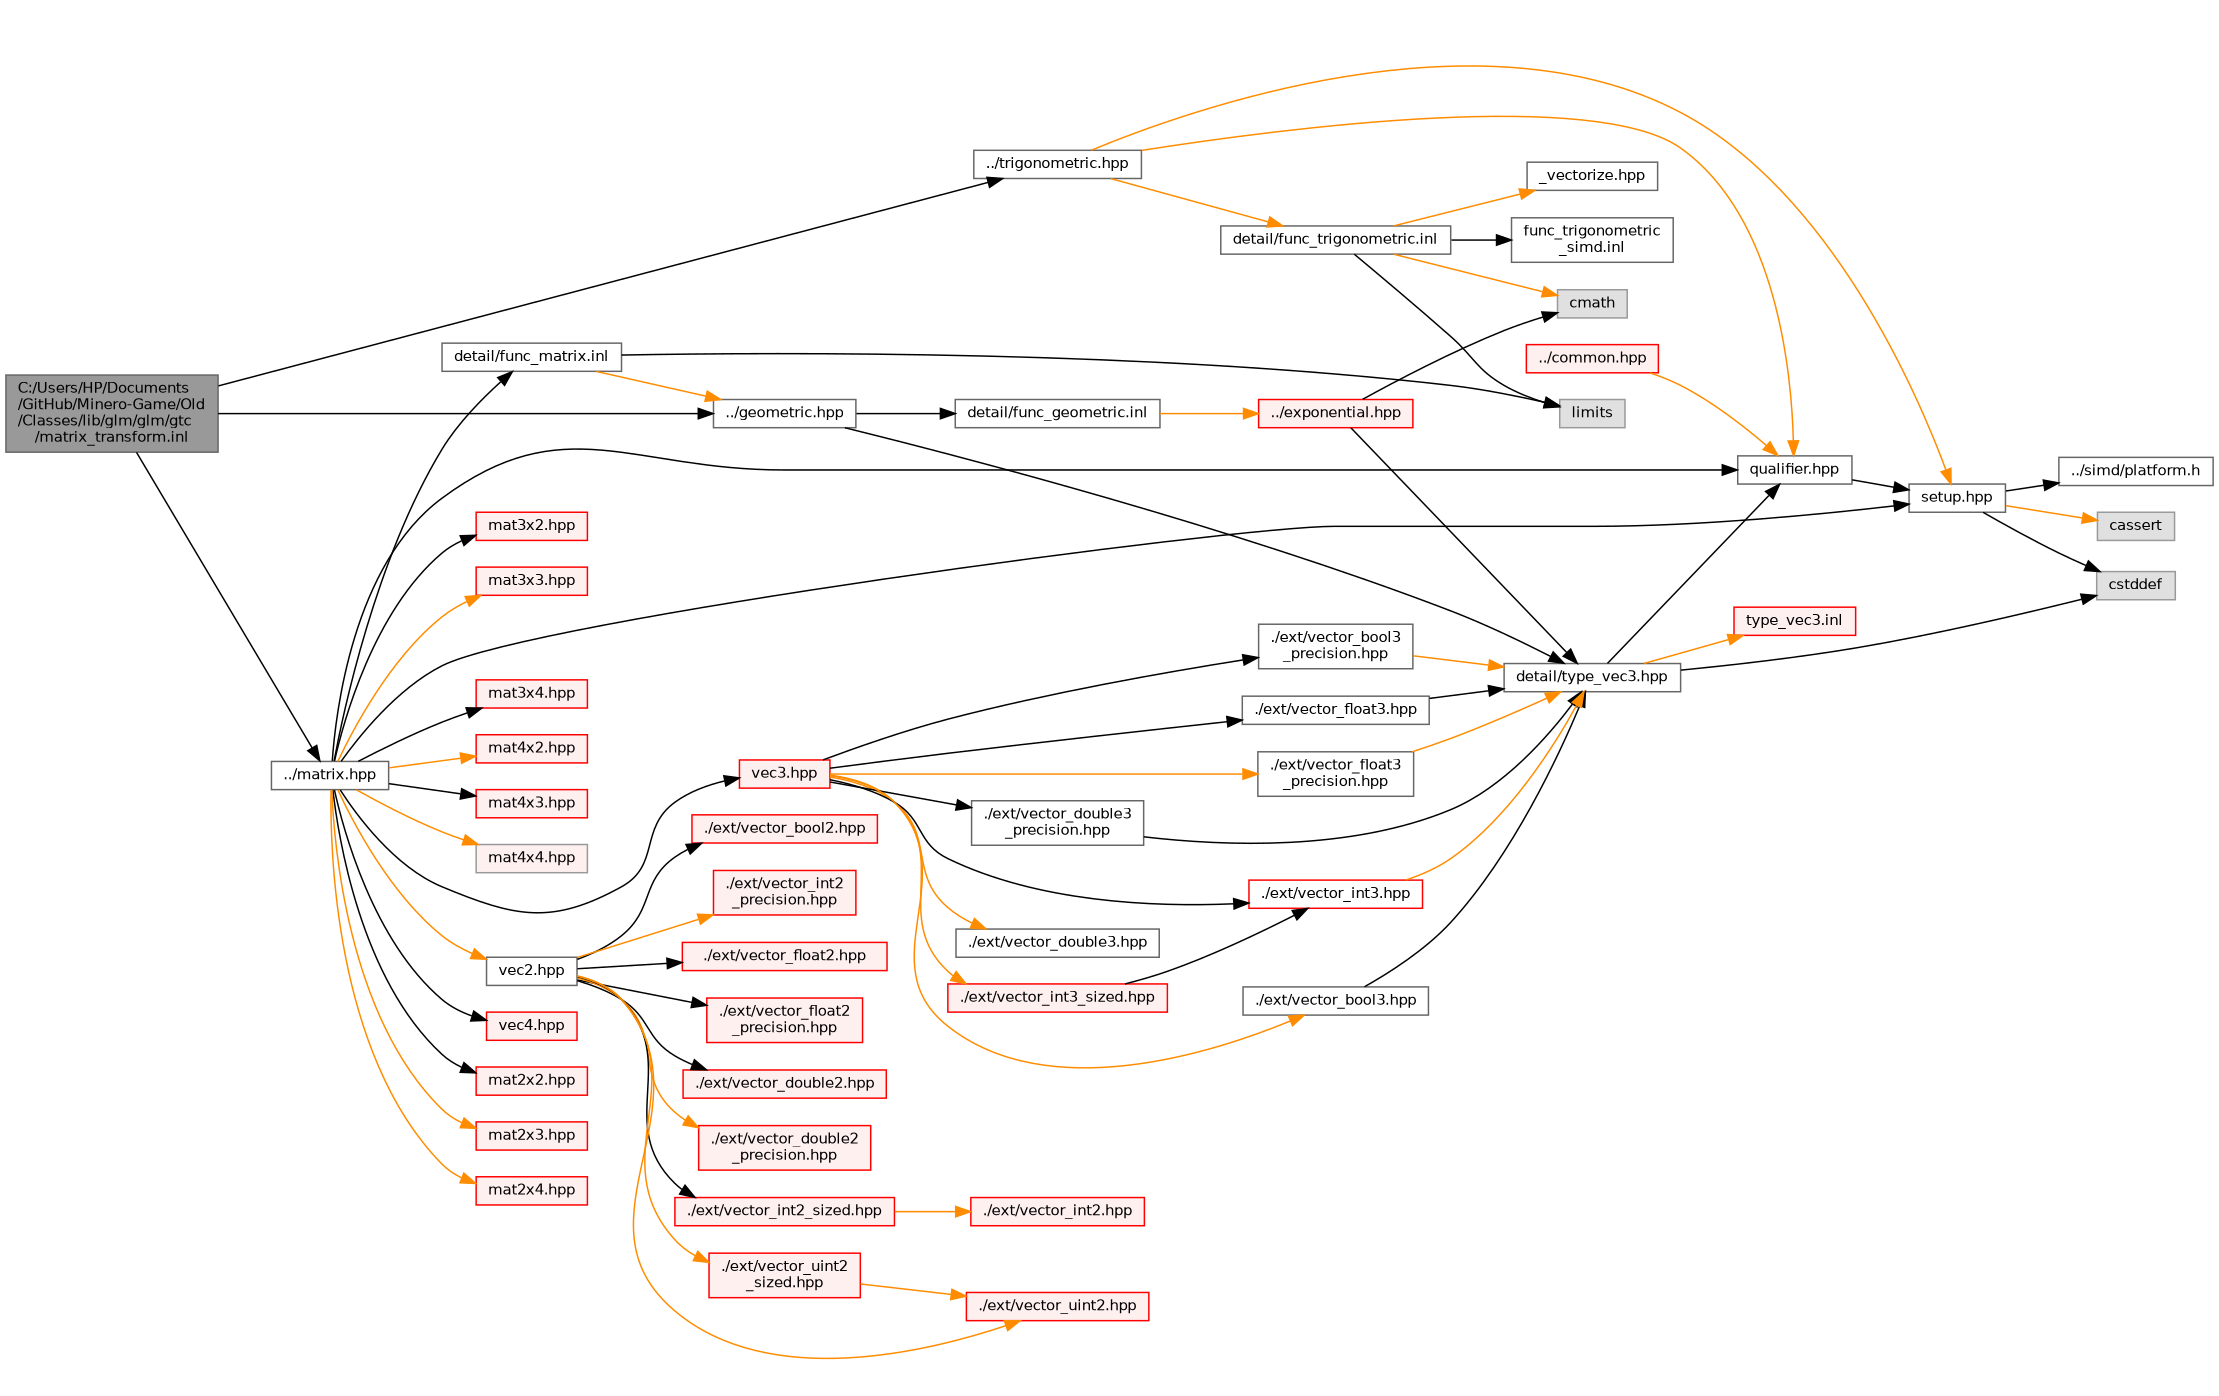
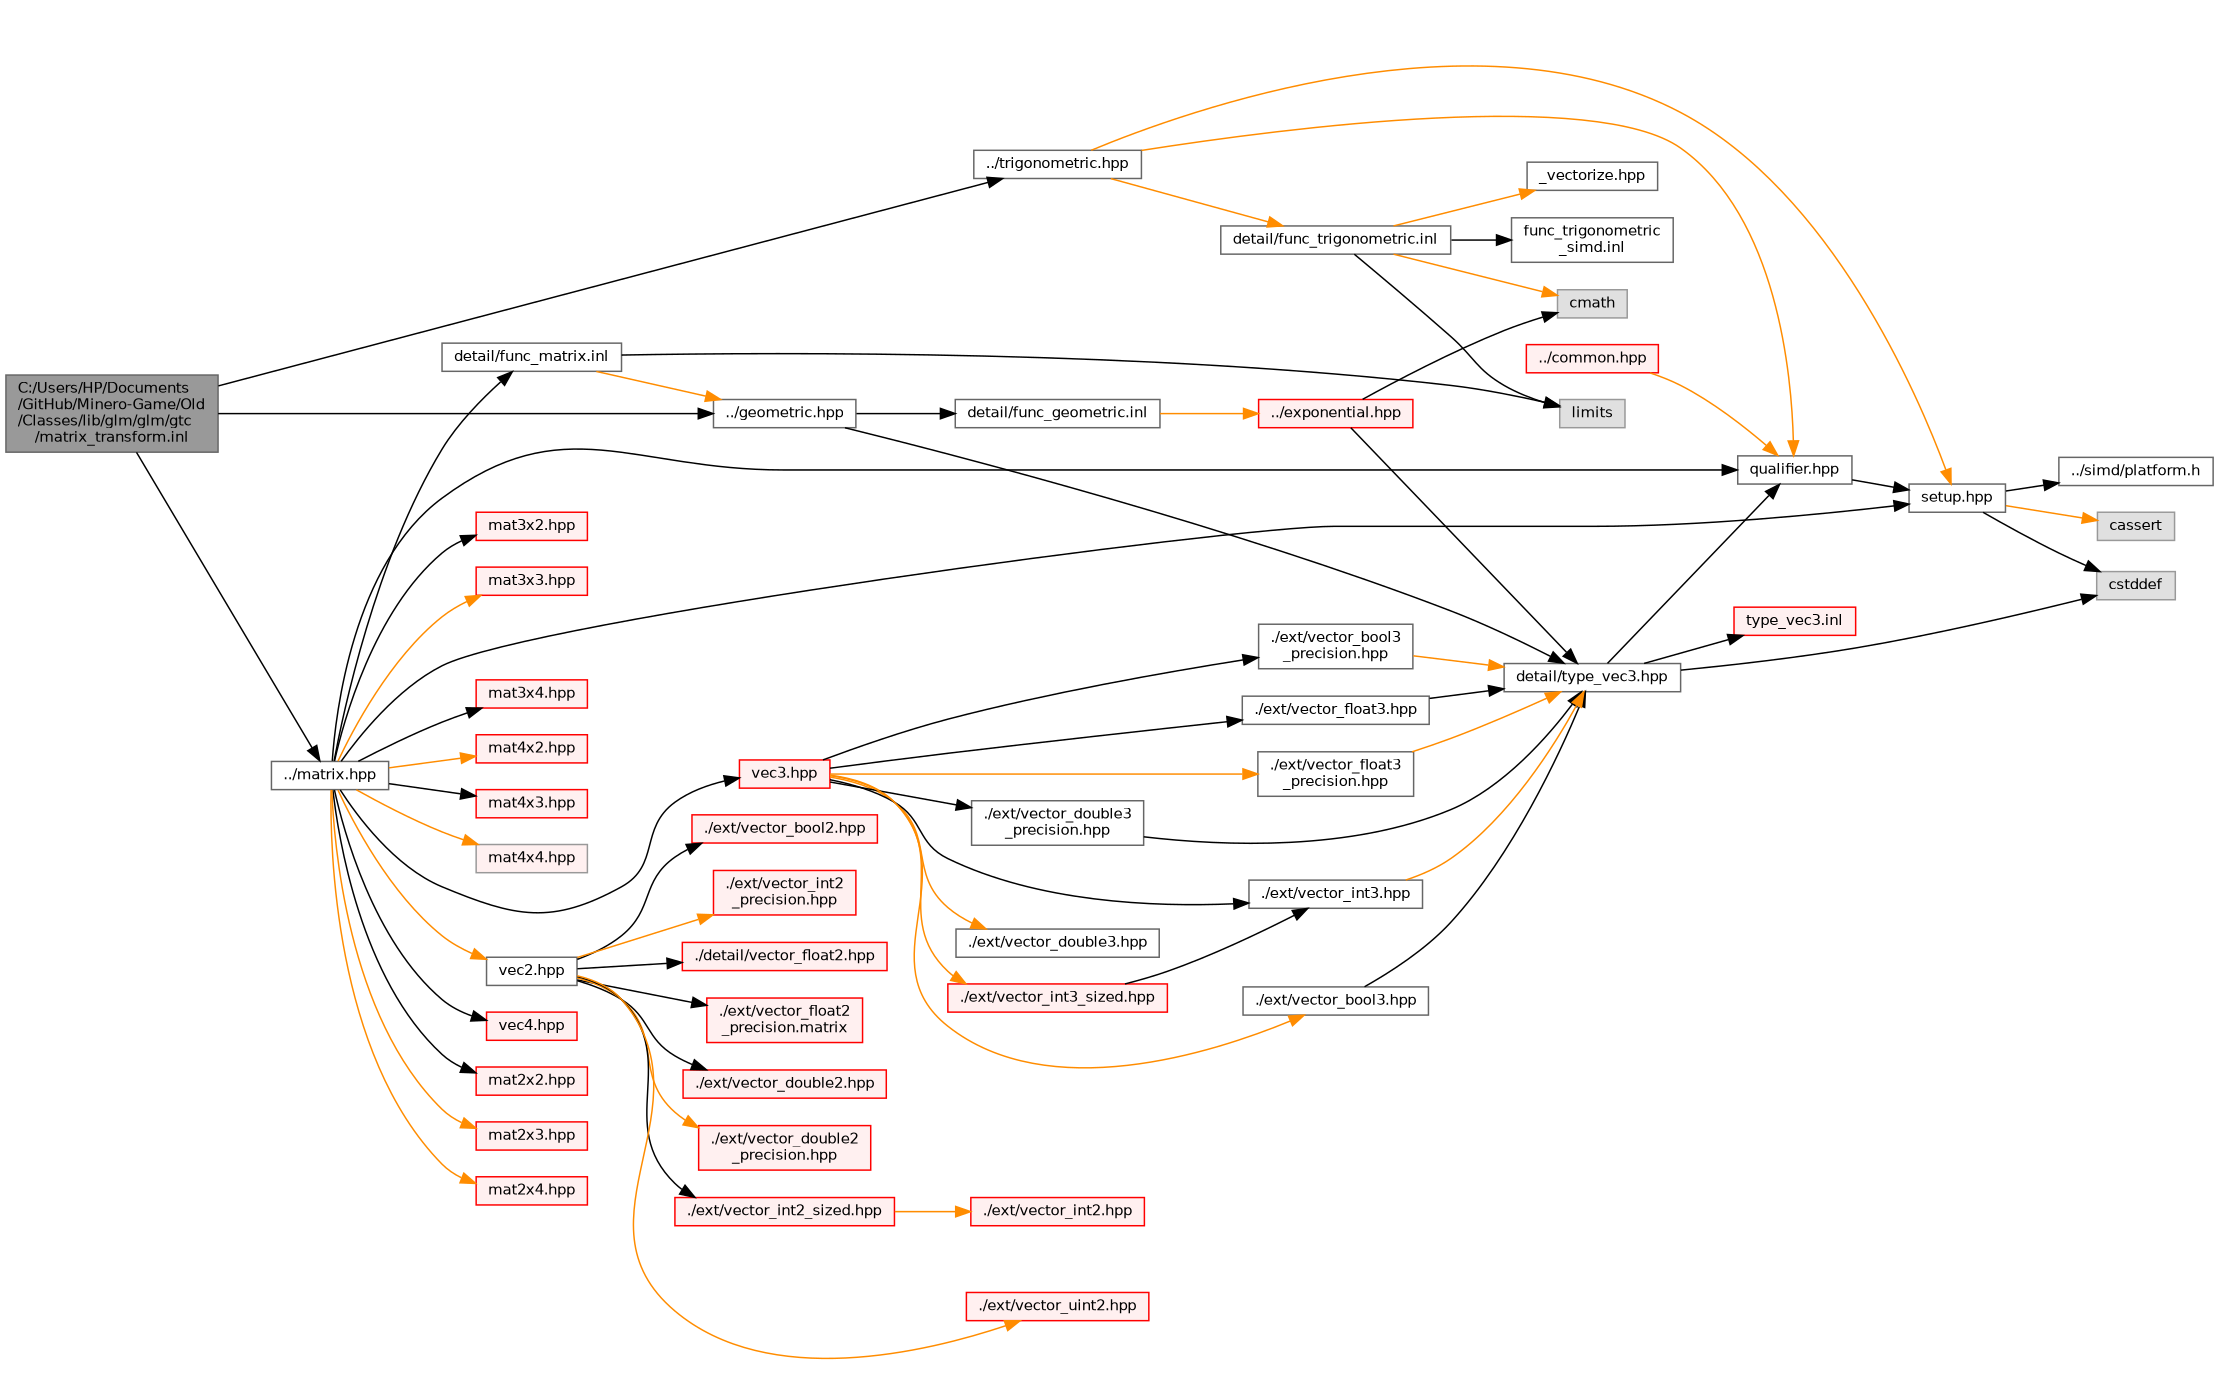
edge "detail/type_vec3.hpp" -> "type_vec3.inl": color darkorange -> black
node "./ext/vector_int3.hpp": color red -> grey40
node "./ext/vector_float2.hpp": label "./ext/vector_float2.hpp" -> "./detail/vector_float2.hpp"
node "./ext/vector_float2 _precision.hpp": label "./ext/vector_float2 _precision.hpp" -> "./ext/vector_float2 _precision.matrix"
node "./ext/vector_uint2 _sized.hpp": removed
